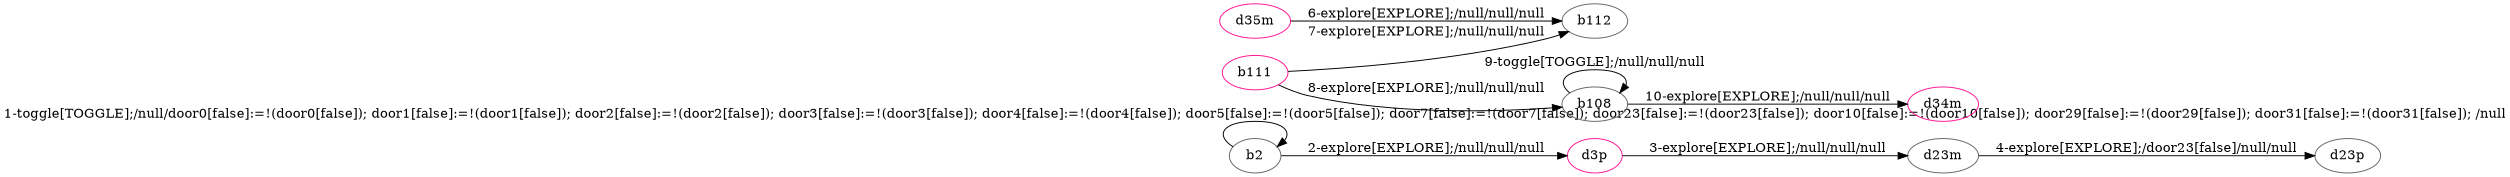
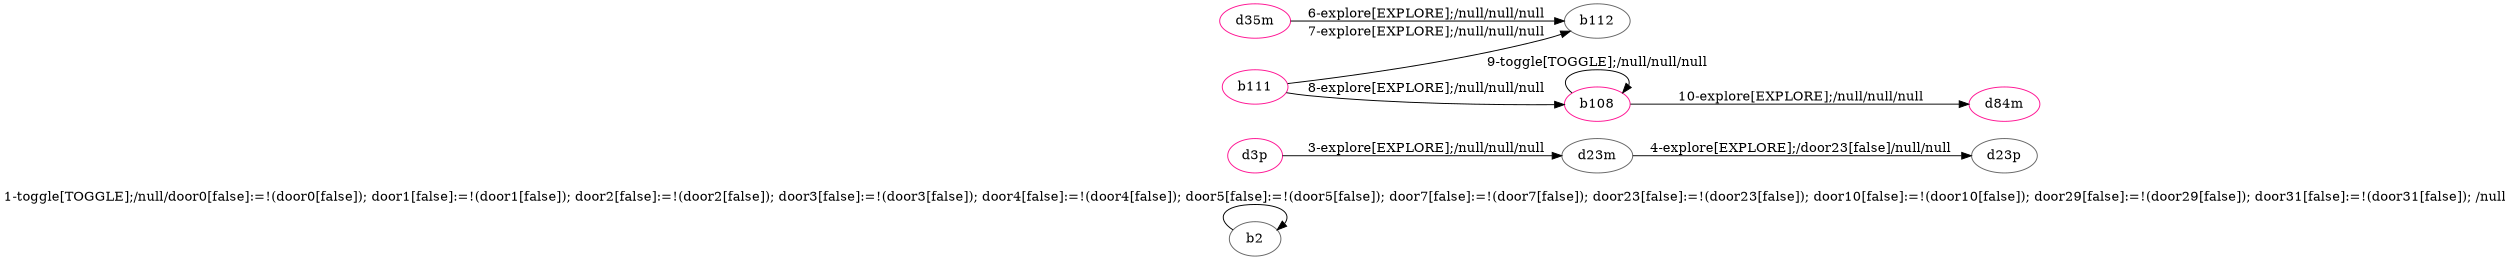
node "b108": color gray40 -> deeppink
node "d34m": label "d34m" -> "d84m"
edge "b2" -> "d3p": removed, label "2-explore[EXPLORE];/null/null/null"
